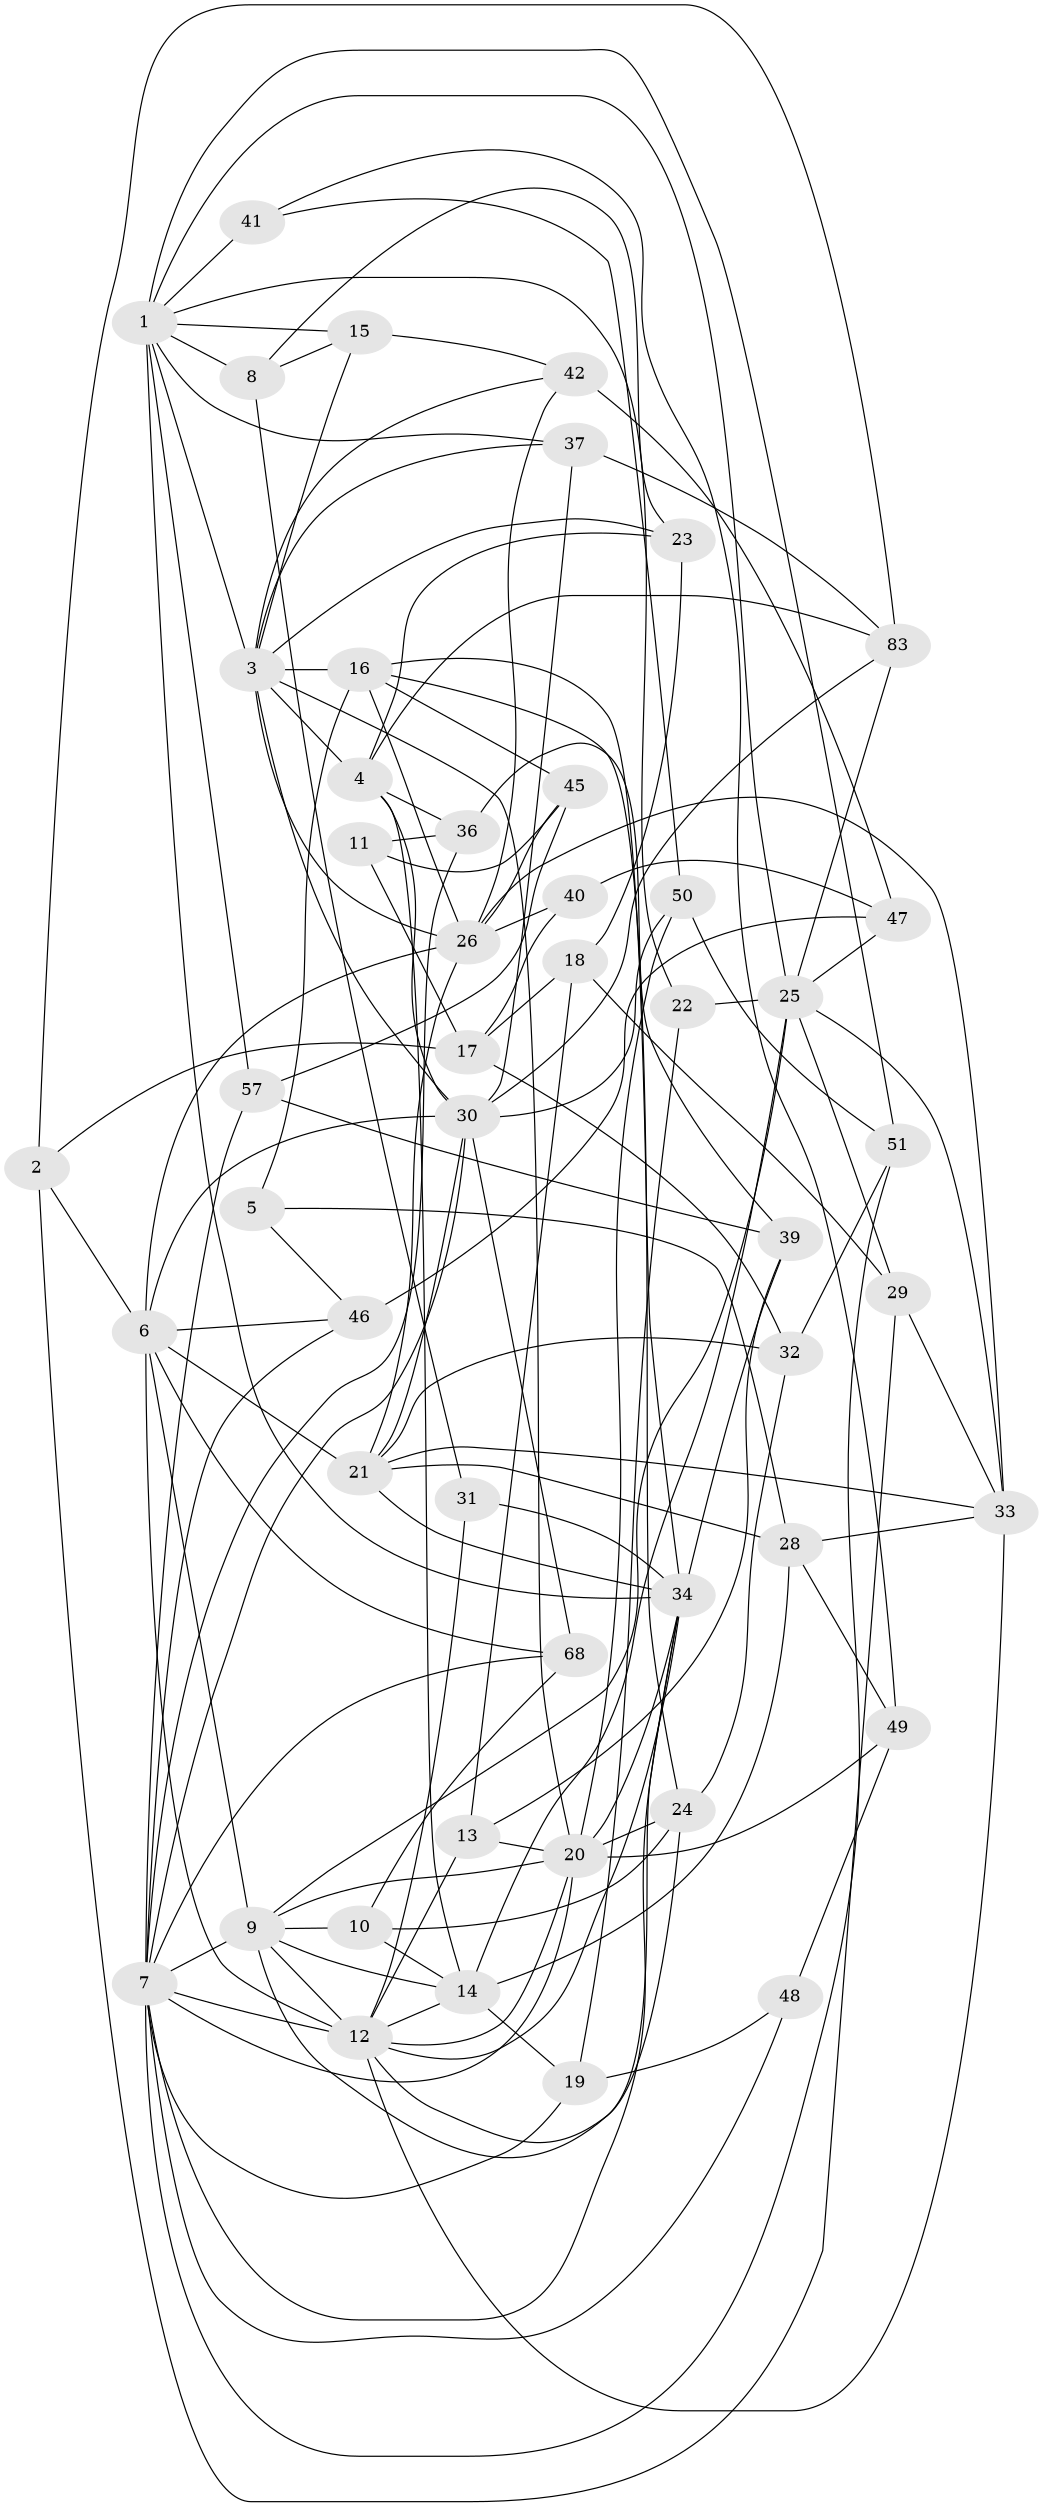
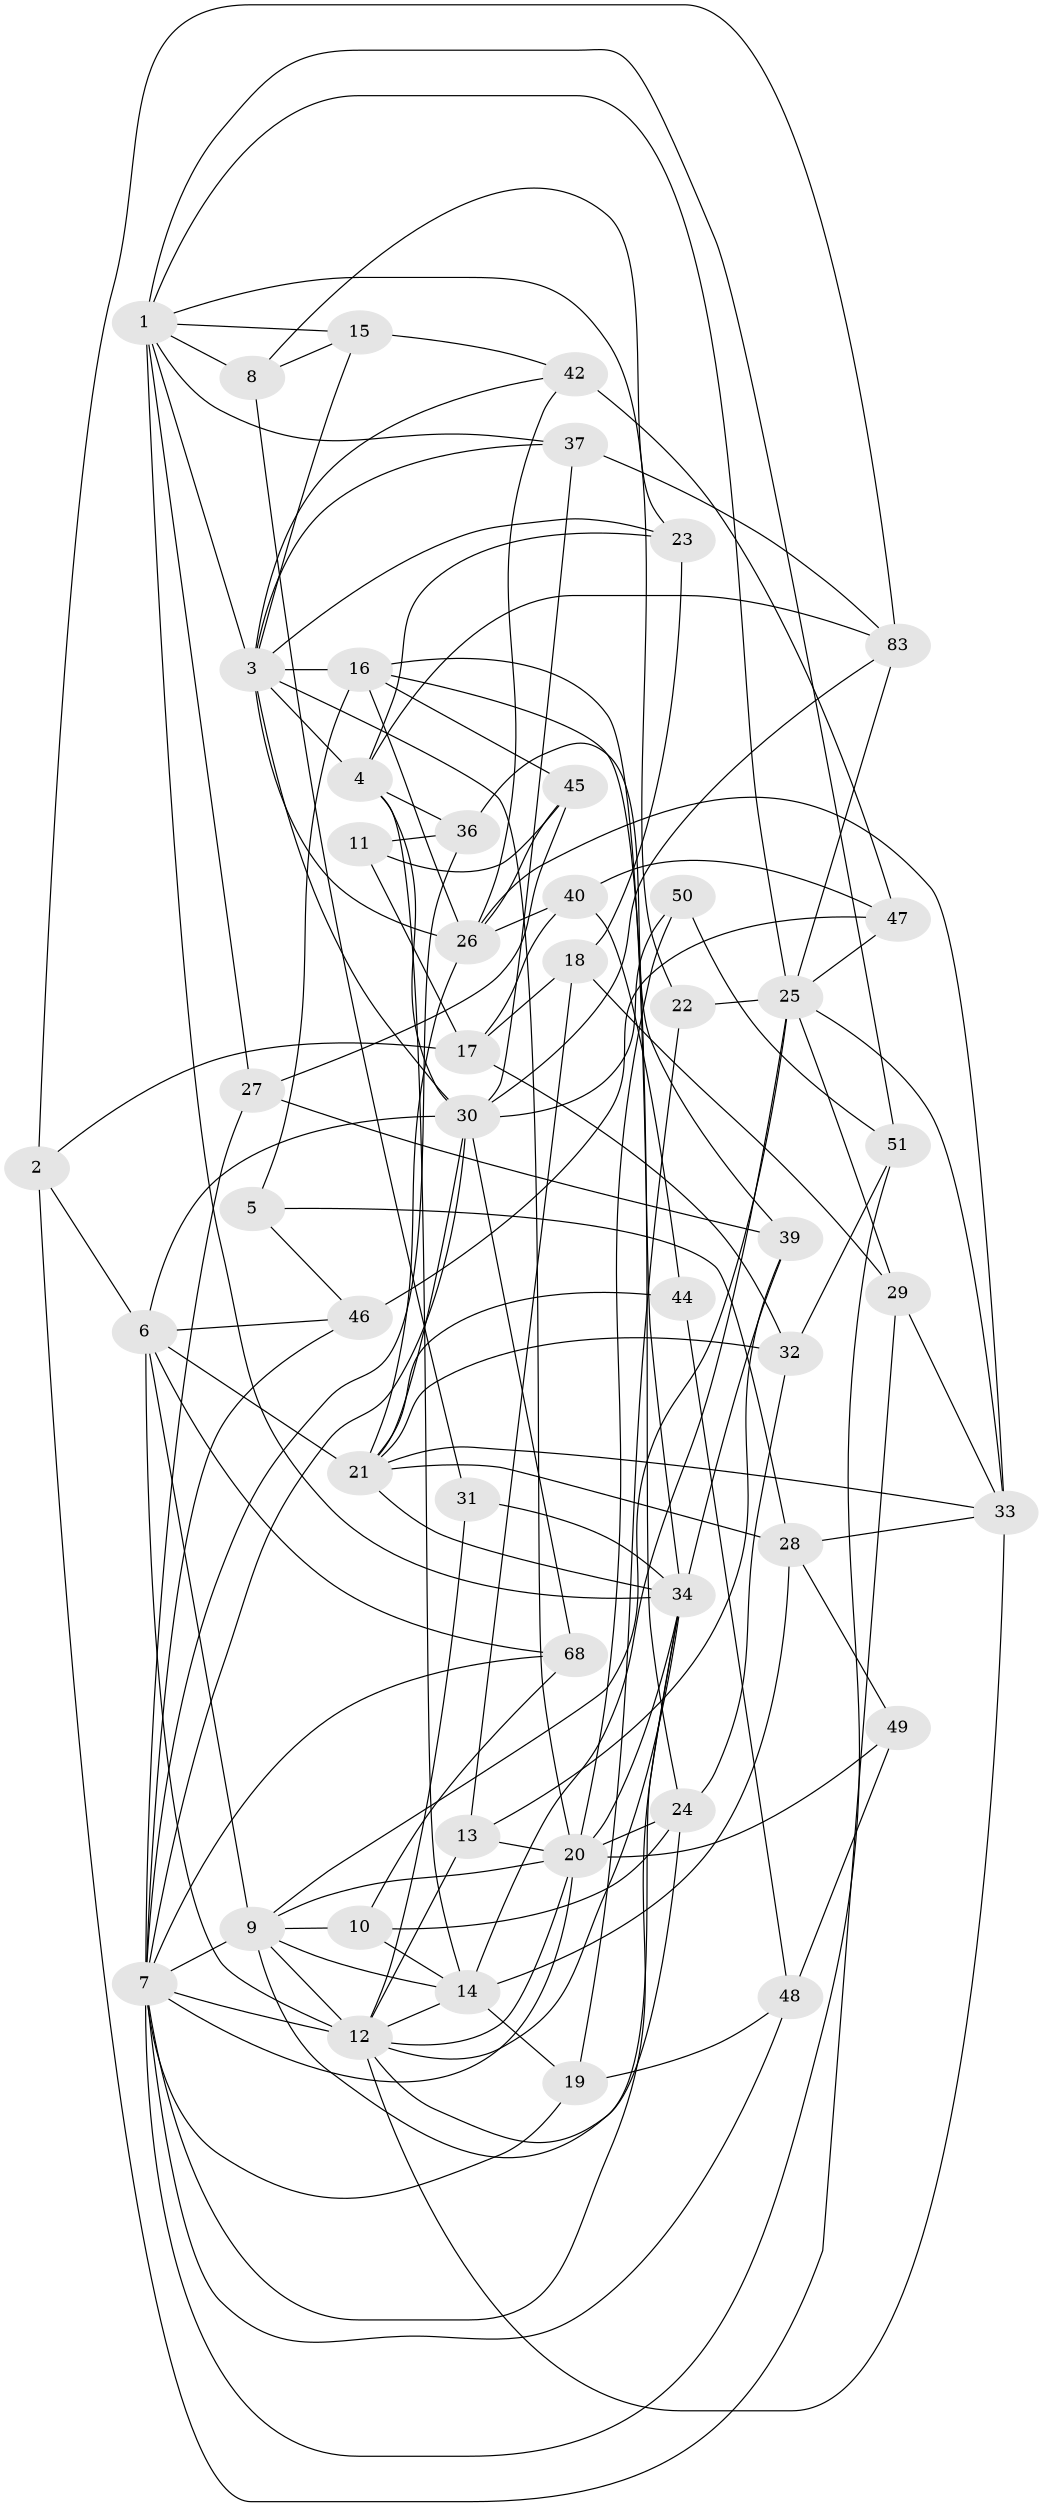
node "41": removed
edge "26" -- "6": removed
node "57": label "57" -> "27"
node "44": added
